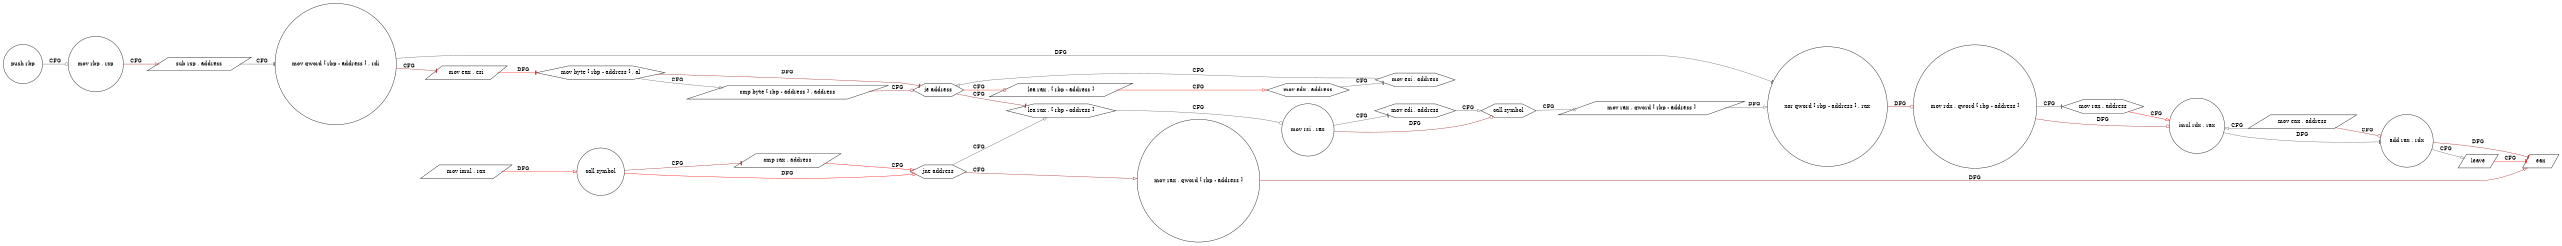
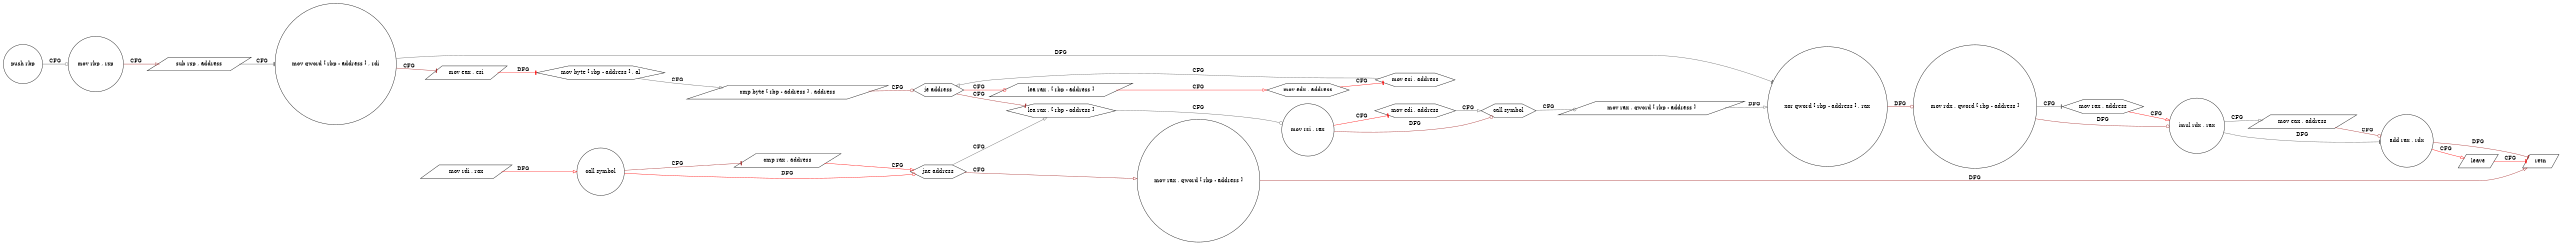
edge "mov byte [ rbp - address ] , al" -> "je address": removed, label "DFG"
edge "mov edx , address" -> "mov esi , address": color gray40 -> red
edge "mov rsi , rax" -> "mov edi , address": color gray40 -> red
edge "mov eax , address" -> "imul rdx , rax": reversed
edge "add rax , rdx" -> "leave": color gray40 -> red
node "eax": label "eax" -> "retn"
node "mov imul , rax": label "mov imul , rax" -> "mov rdi , rax"
